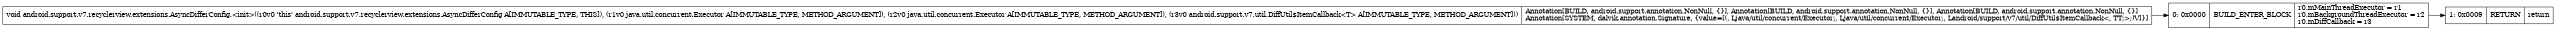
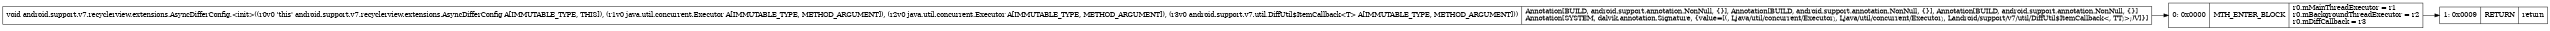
node "0: 0x0000": text "BUILD_ENTER_BLOCK" -> "MTH_ENTER_BLOCK"
